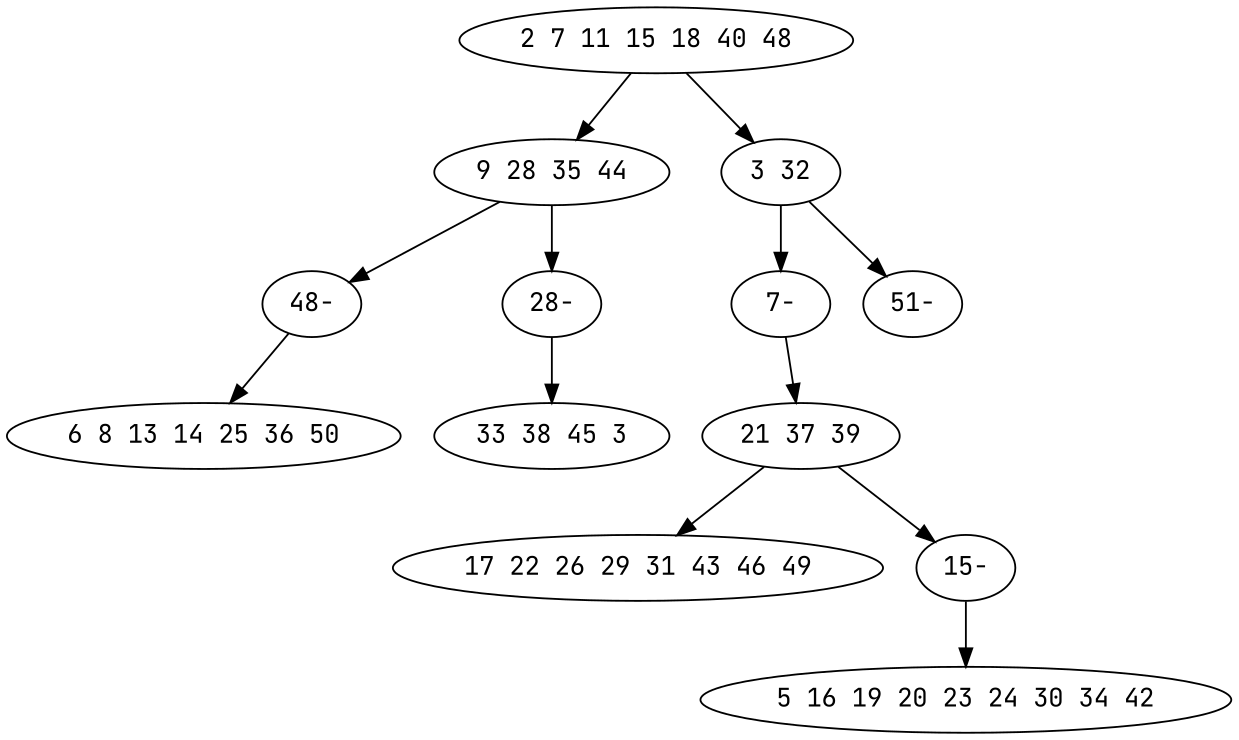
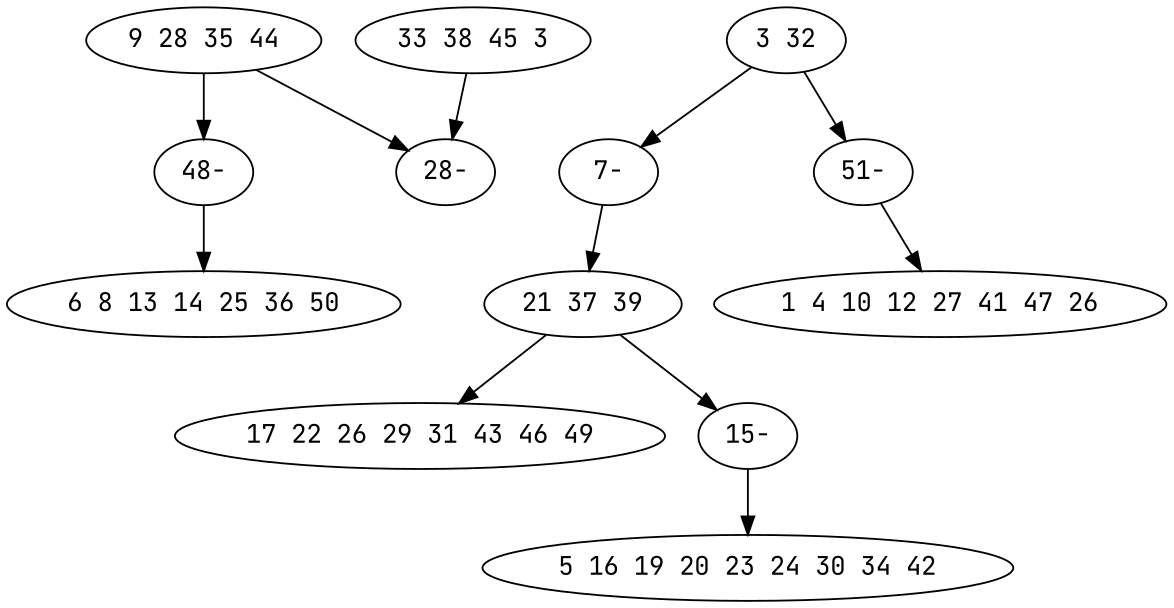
node "2 7 11 15 18 40 48": removed
node "1 4 10 12 27 41 47 26": added
edge "28-" -> "33 38 45 3": reversed
